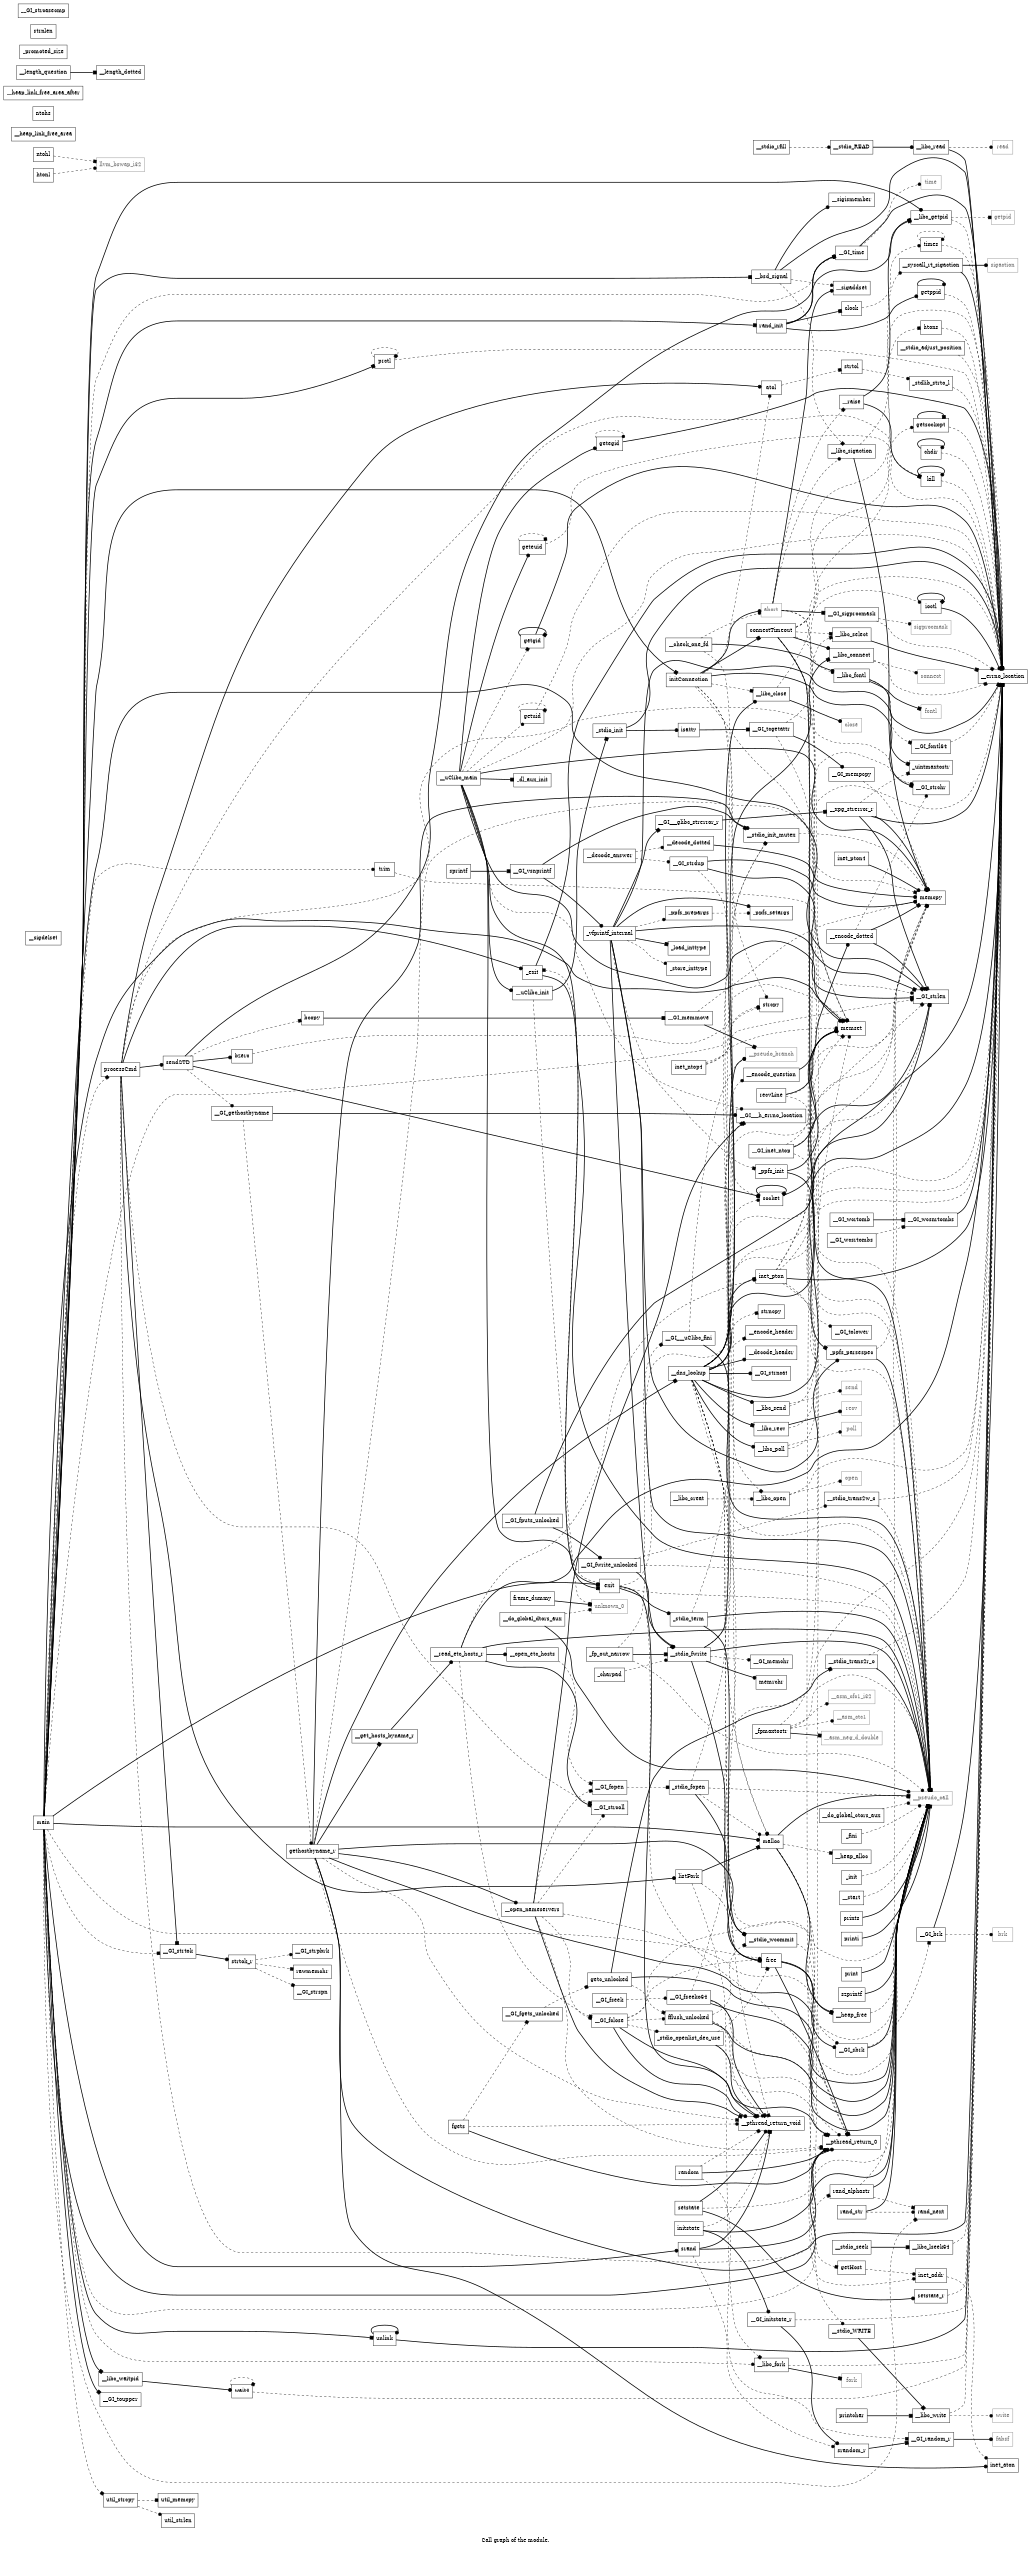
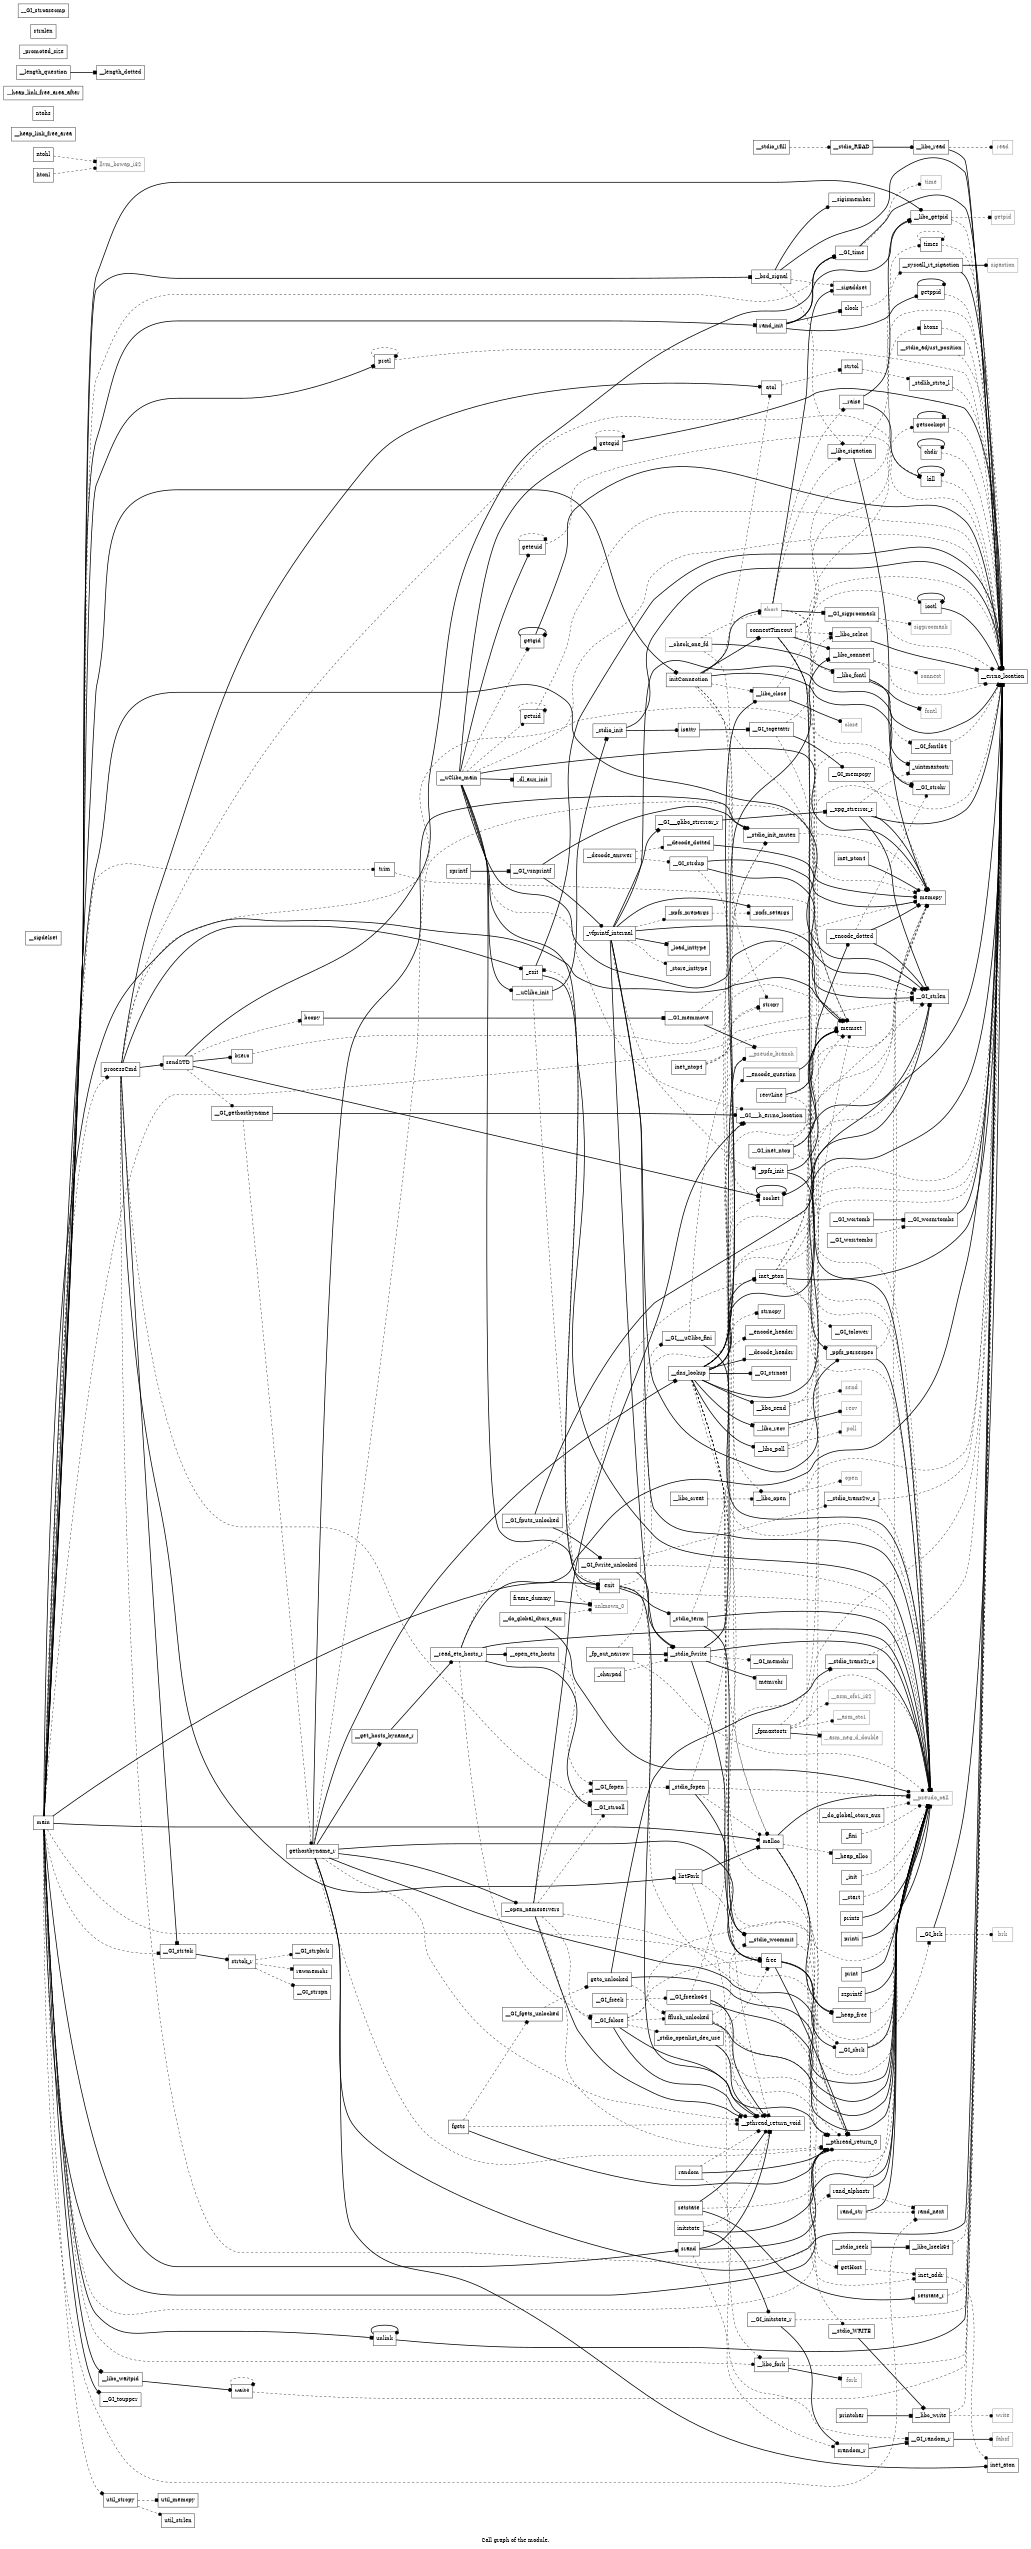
node "__check_one_fd": color black -> gray50
edge "__dns_lookup" -> "__pthread_return_0": added
